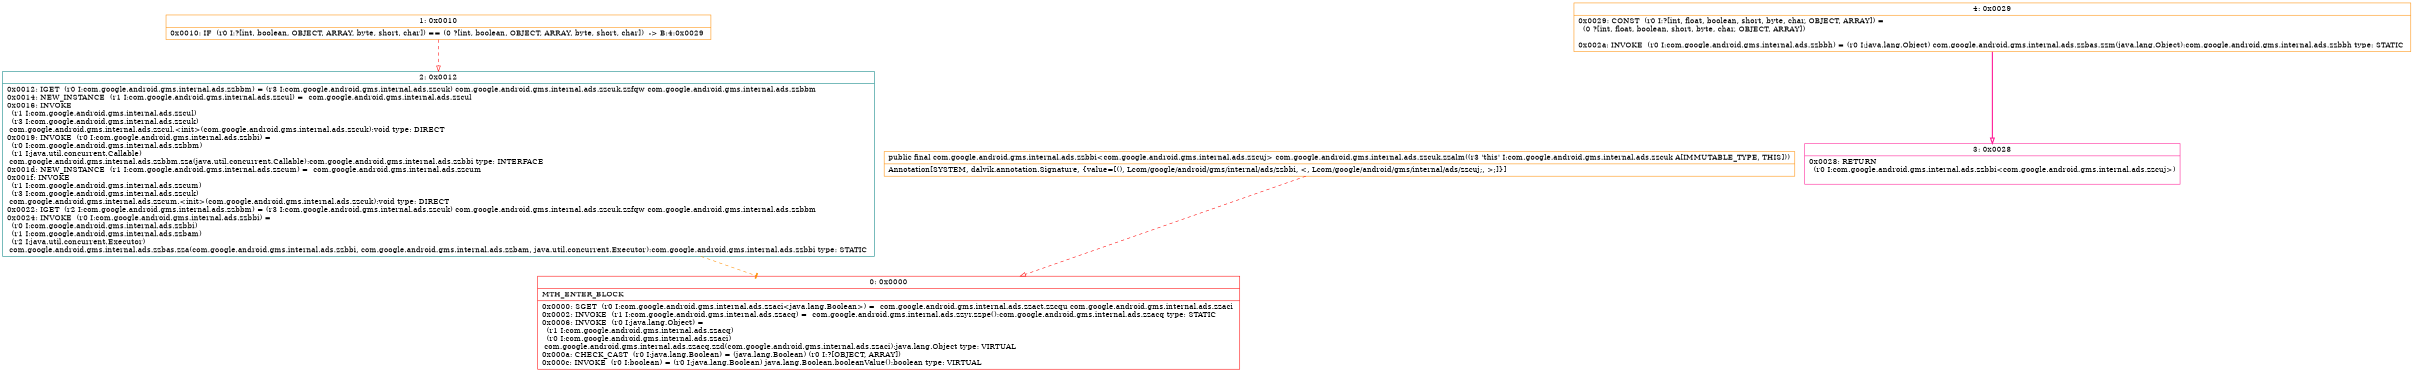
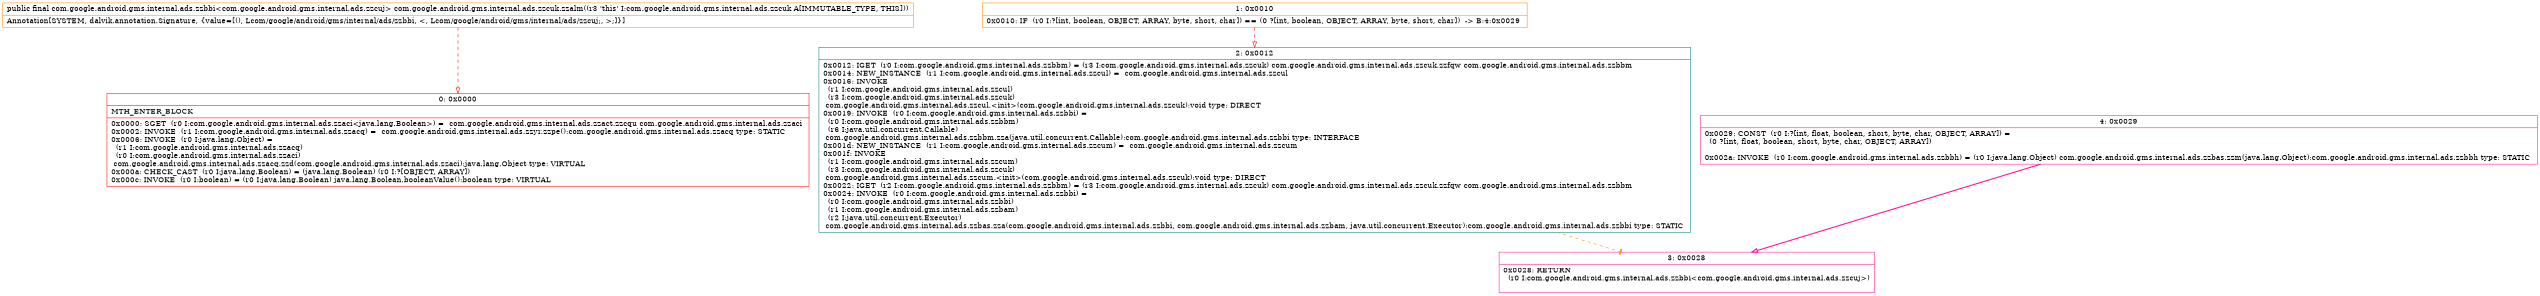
node "4: 0x0029": color darkorange -> deeppink
node "2: 0x0012": text "(r1 I:java.util.concurrent.Callable)" -> "(r6 I:java.util.concurrent.Callable)"
edge "2: 0x0012" -> "0: 0x0000": now "2: 0x0012" -> "3: 0x0028"
